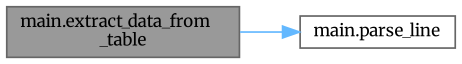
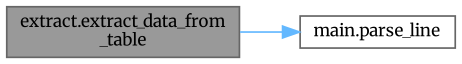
node "main.extract_data_from _table": label "main.extract_data_from _table" -> "extract.extract_data_from _table"
